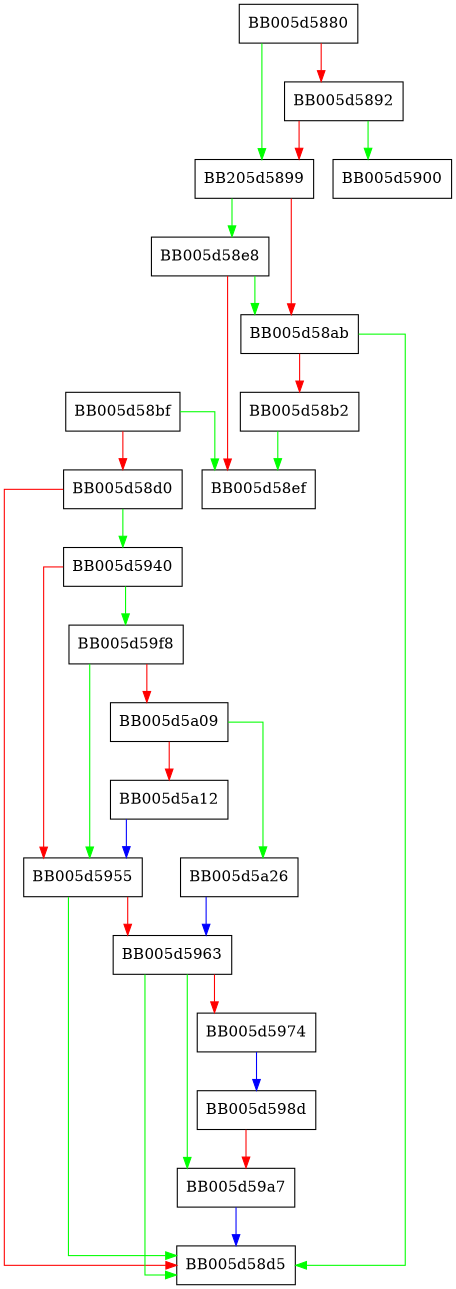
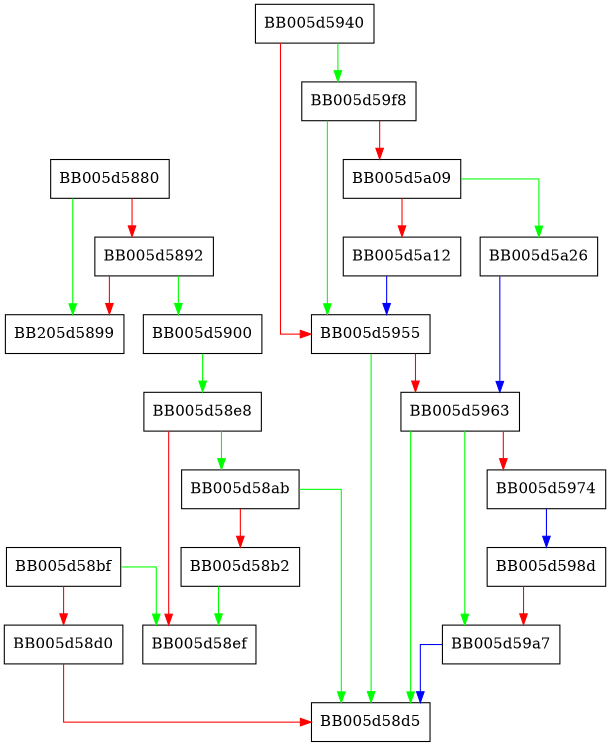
edge "BB205d5899" -> "BB005d58e8": now "BB005d5900" -> "BB005d58e8"
edge "BB205d5899" -> "BB005d58ab": removed
edge "BB005d58d0" -> "BB005d5940": removed
